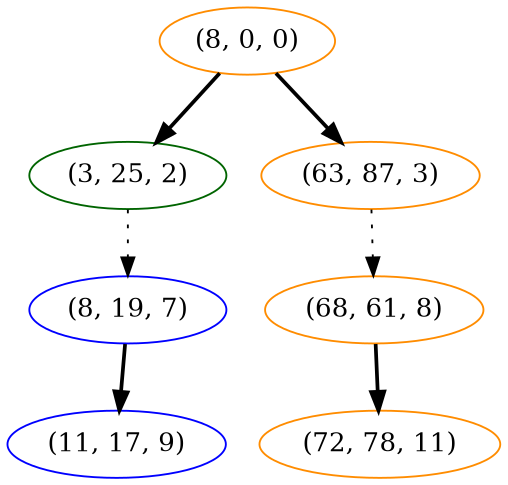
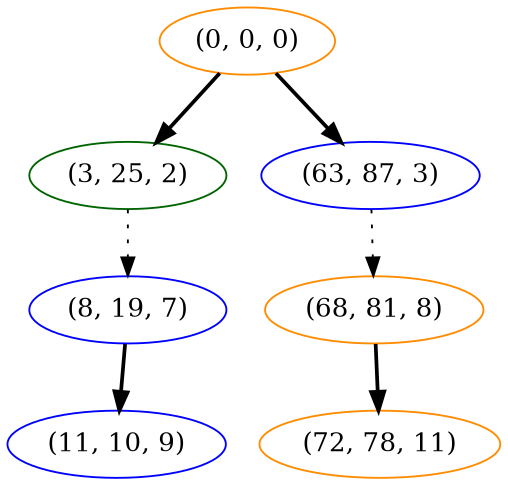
node "(8, 0, 0)": label "(8, 0, 0)" -> "(0, 0, 0)"
node "(63, 87, 3)": color darkorange -> blue
node "(68, 61, 8)": label "(68, 61, 8)" -> "(68, 81, 8)"
node "(11, 17, 9)": label "(11, 17, 9)" -> "(11, 10, 9)"
